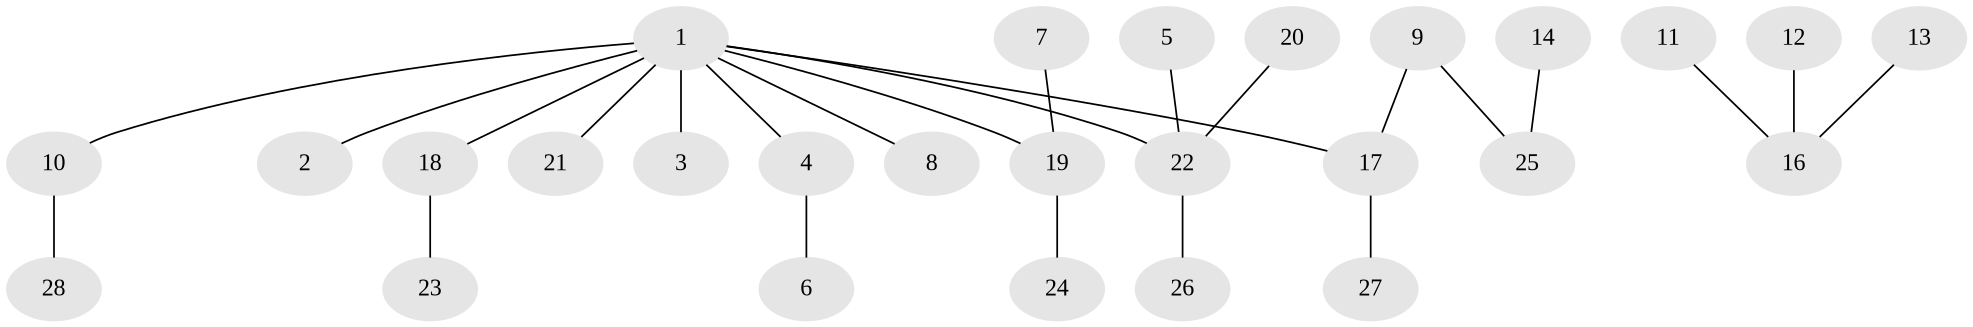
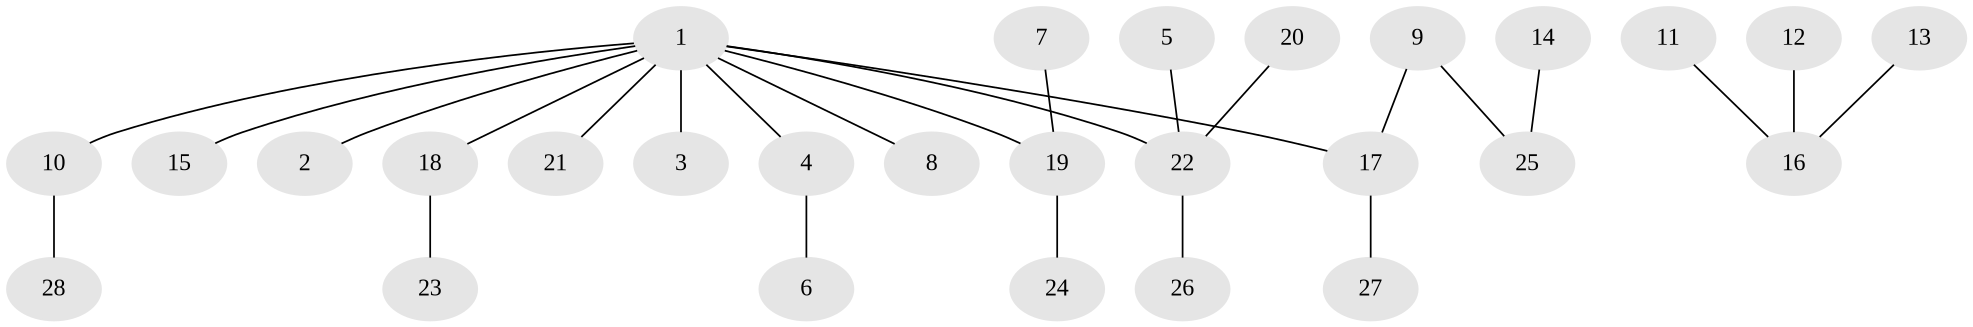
node "15": added
